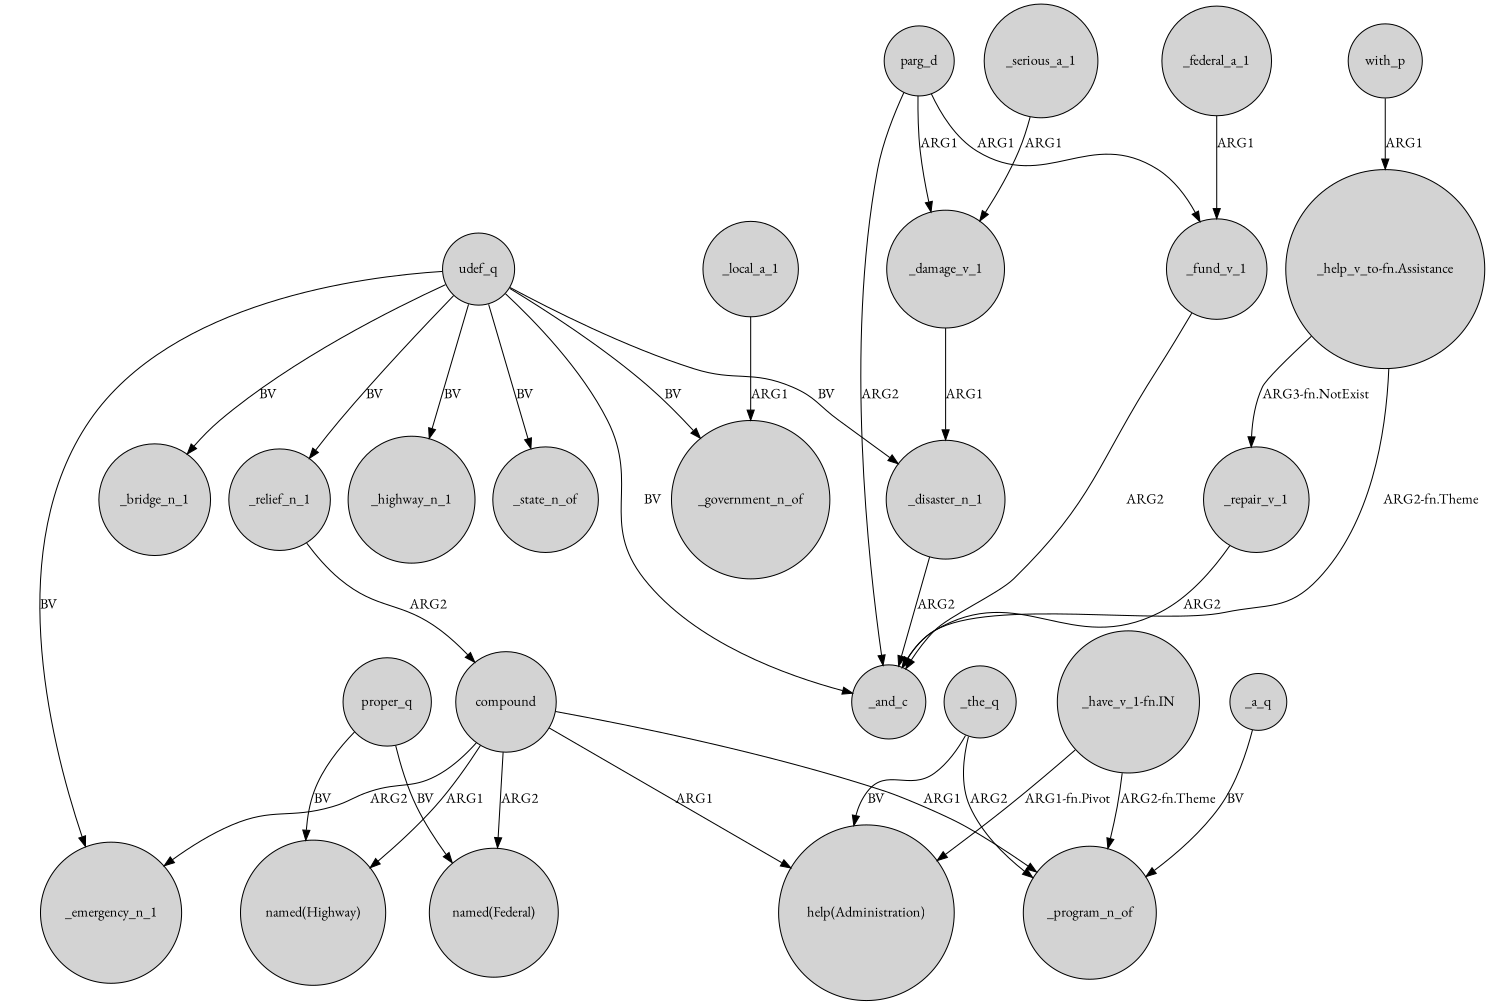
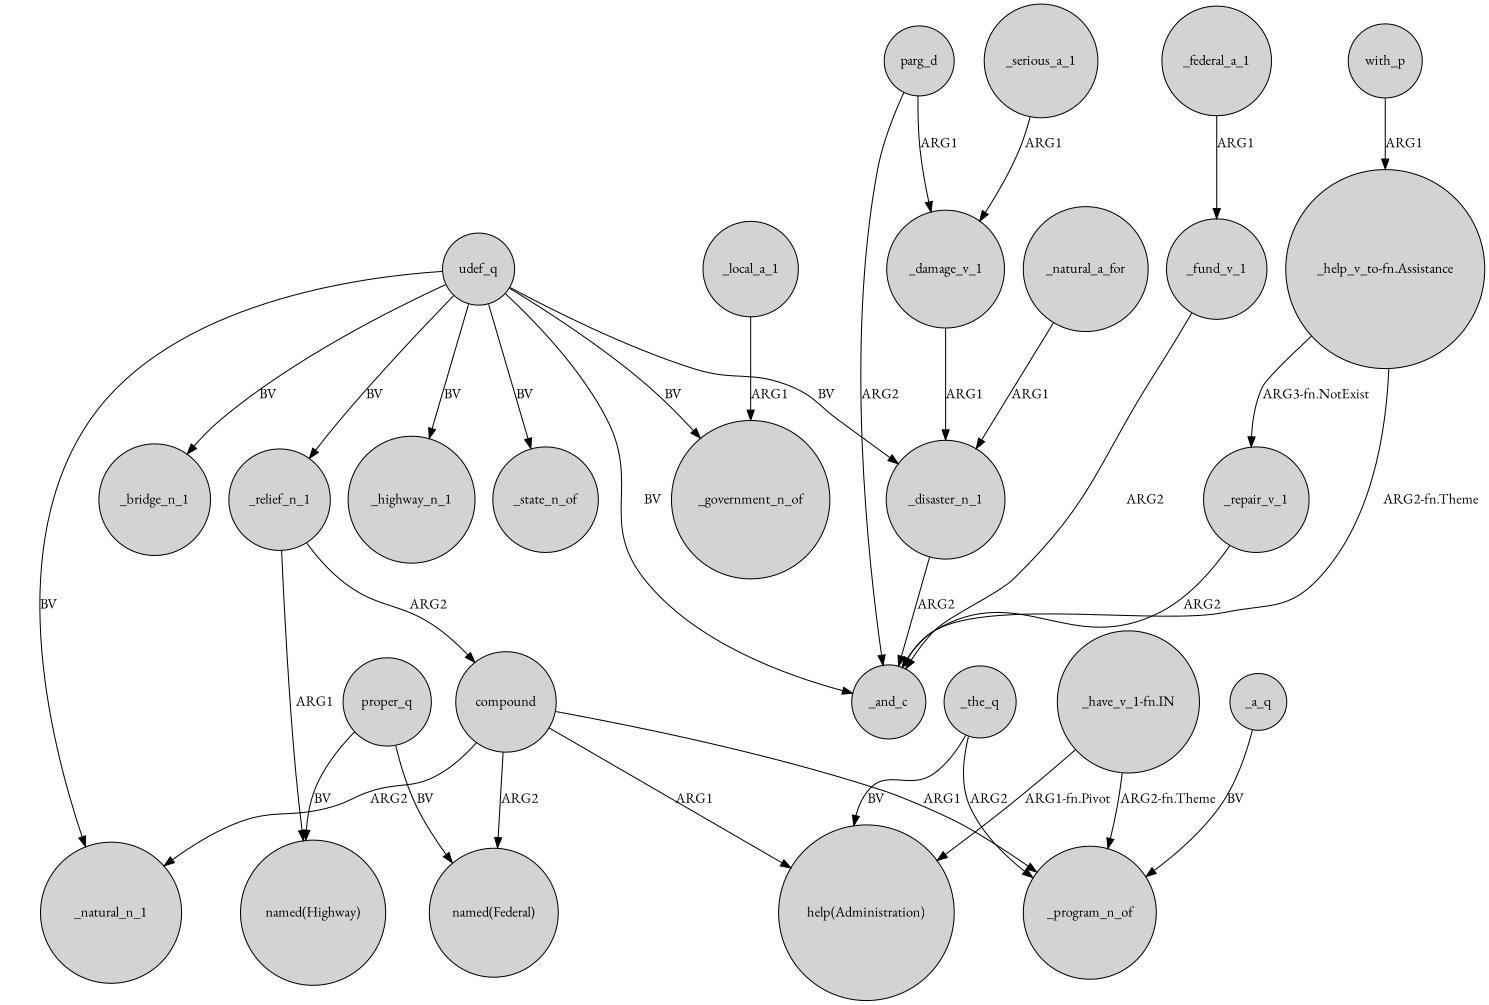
edge "parg_d" -> "_fund_v_1": removed, label "ARG1"
node "_natural_a_for": added
edge "compound" -> "named(Highway)": now "_relief_n_1" -> "named(Highway)"
node "_emergency_n_1": label "_emergency_n_1" -> "_natural_n_1"
